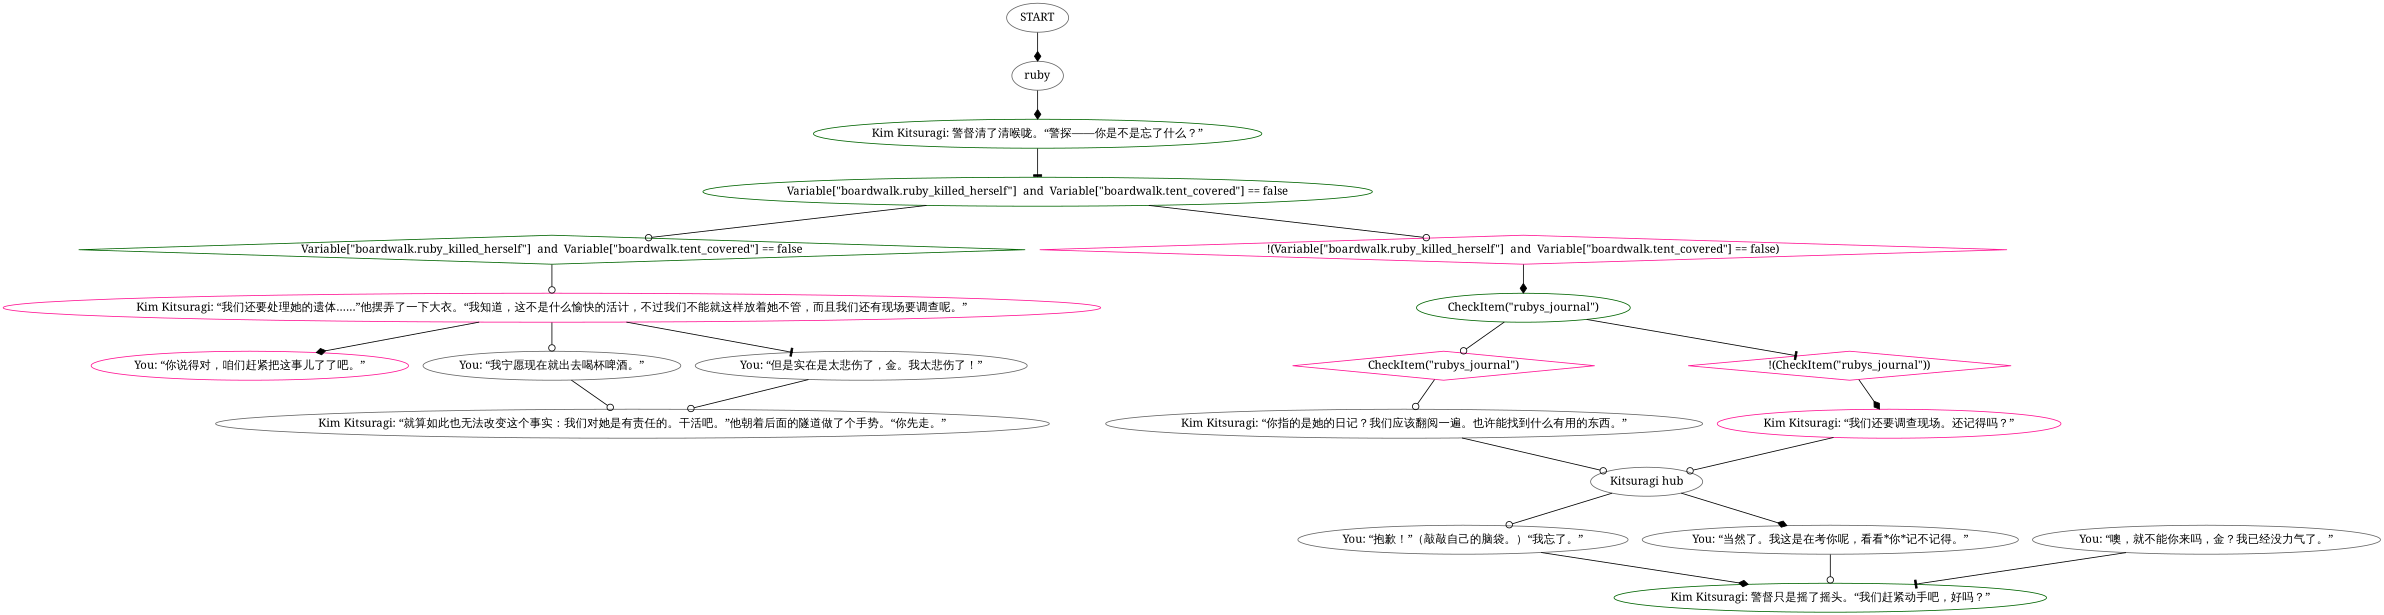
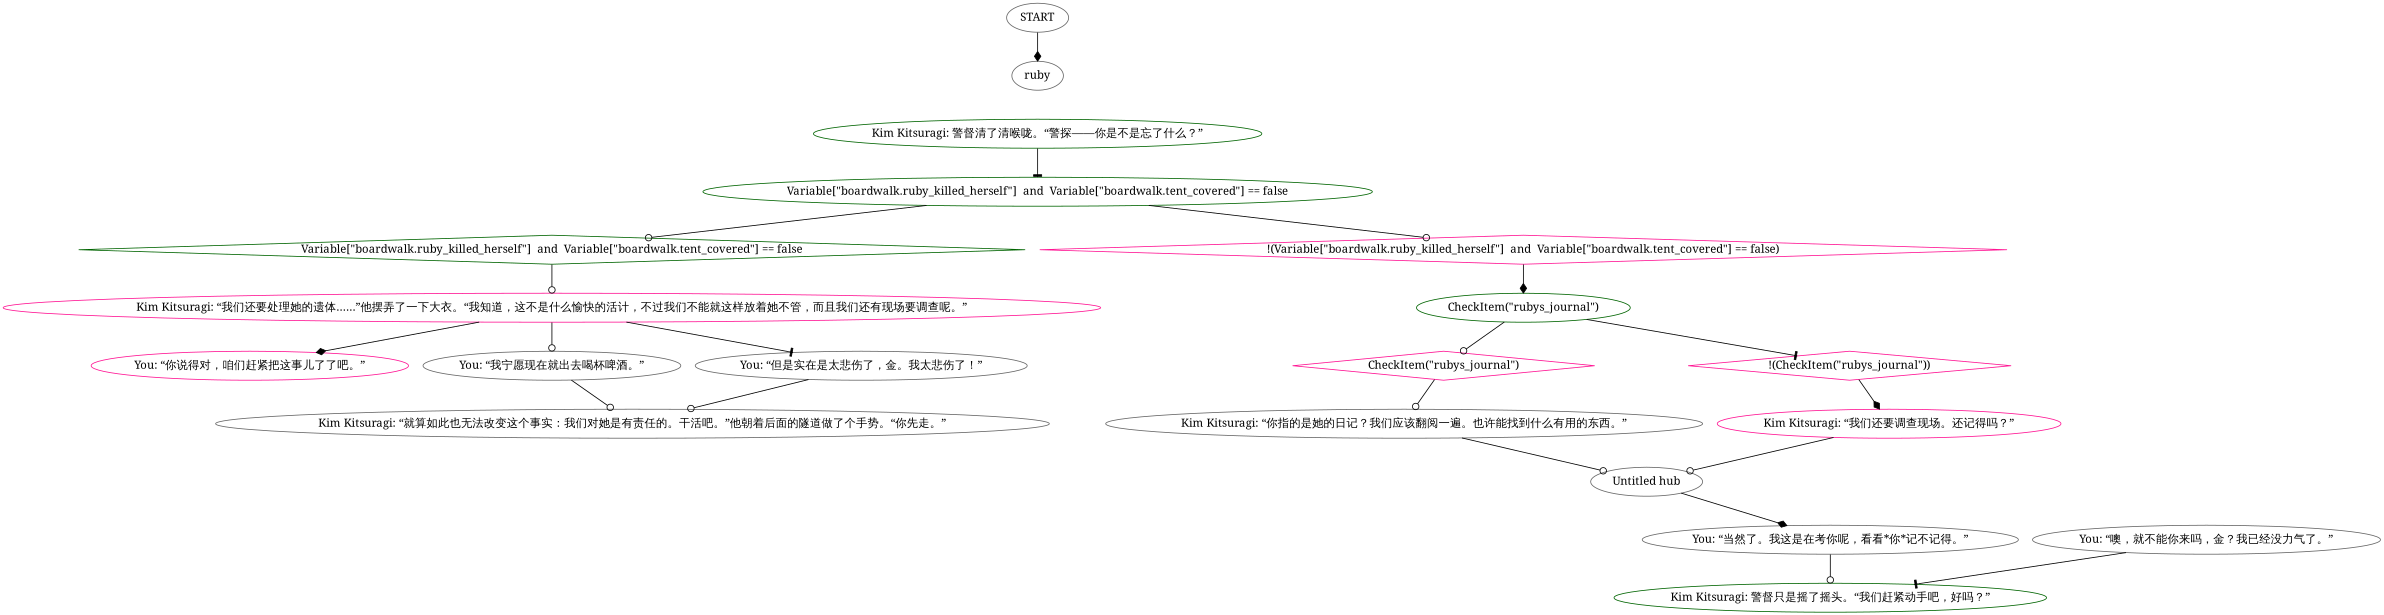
edge "ruby" -> "Kim Kitsuragi: 警督清了清喉咙。“警探——你是不是忘了什么？”": removed
node "Kitsuragi hub": label "Kitsuragi hub" -> "Untitled hub"
node "You: “抱歉！”（敲敲自己的脑袋。）“我忘了。”": removed
